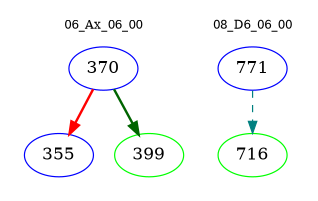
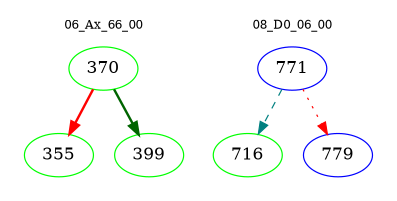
cluster "06_Ax_06_00": label "06_Ax_06_00" -> "06_Ax_66_00"
cluster "08_D6_06_00": label "08_D6_06_00" -> "08_D0_06_00"
node "370": color blue -> green
node "355": color blue -> green
node "779": added
